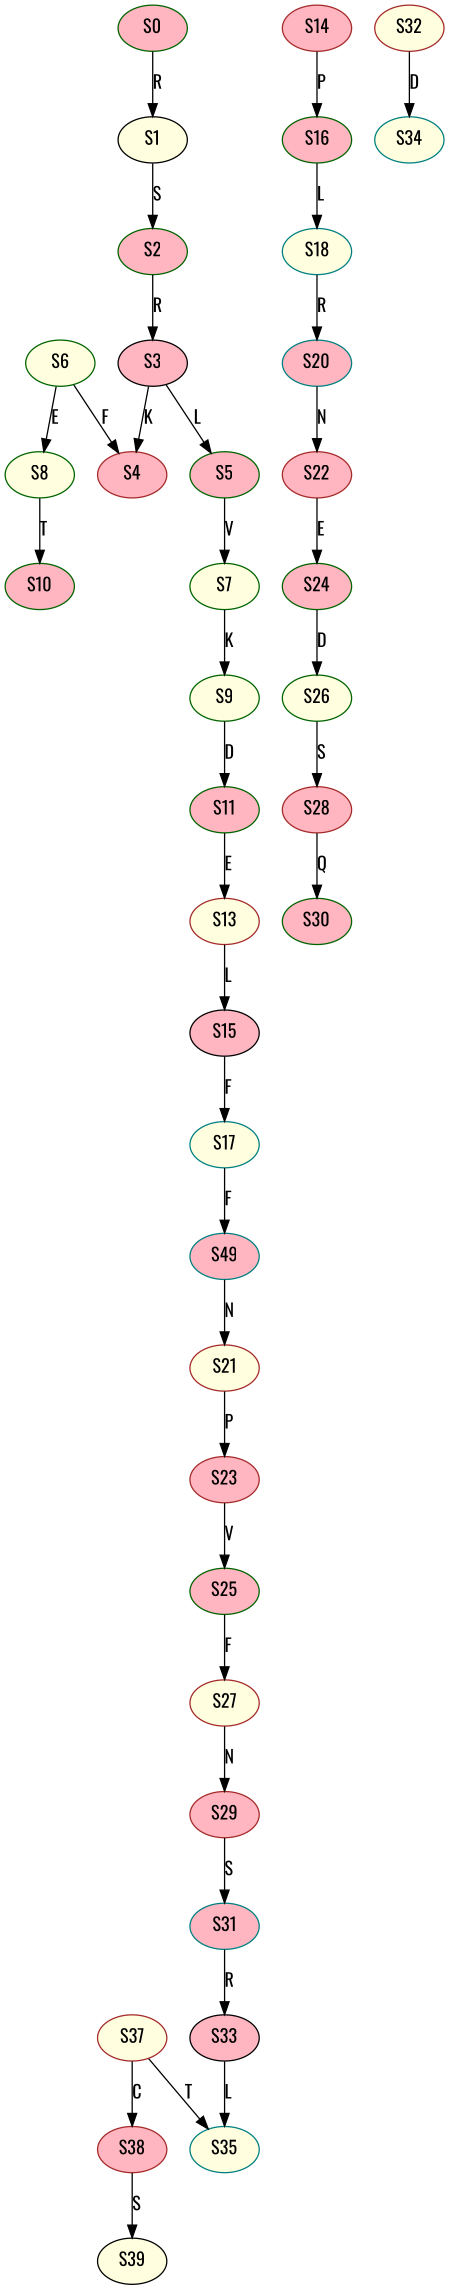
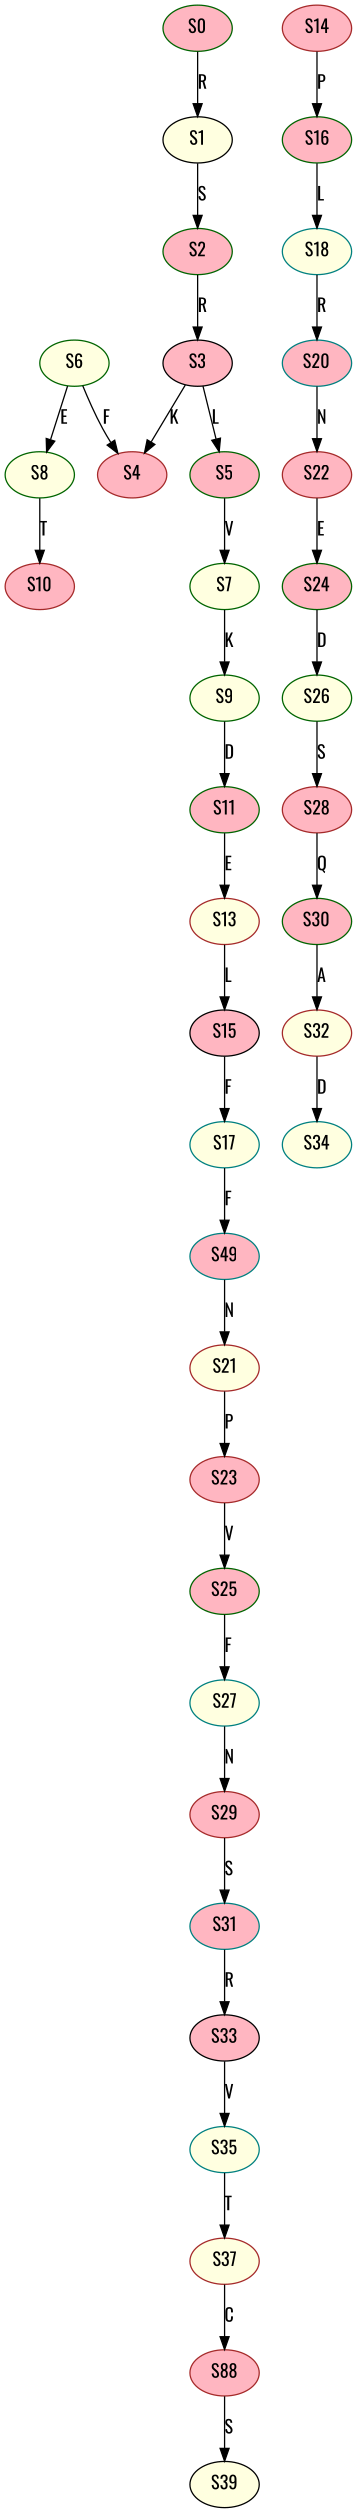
node "S10": color darkgreen -> brown
edge "S30" -> "S32": added, label "A"
node "S27": color brown -> teal
edge "S37" -> "S35": reversed
edge "S33" -> "S35": label "L" -> "V"
node "S38": label "S38" -> "S88"
